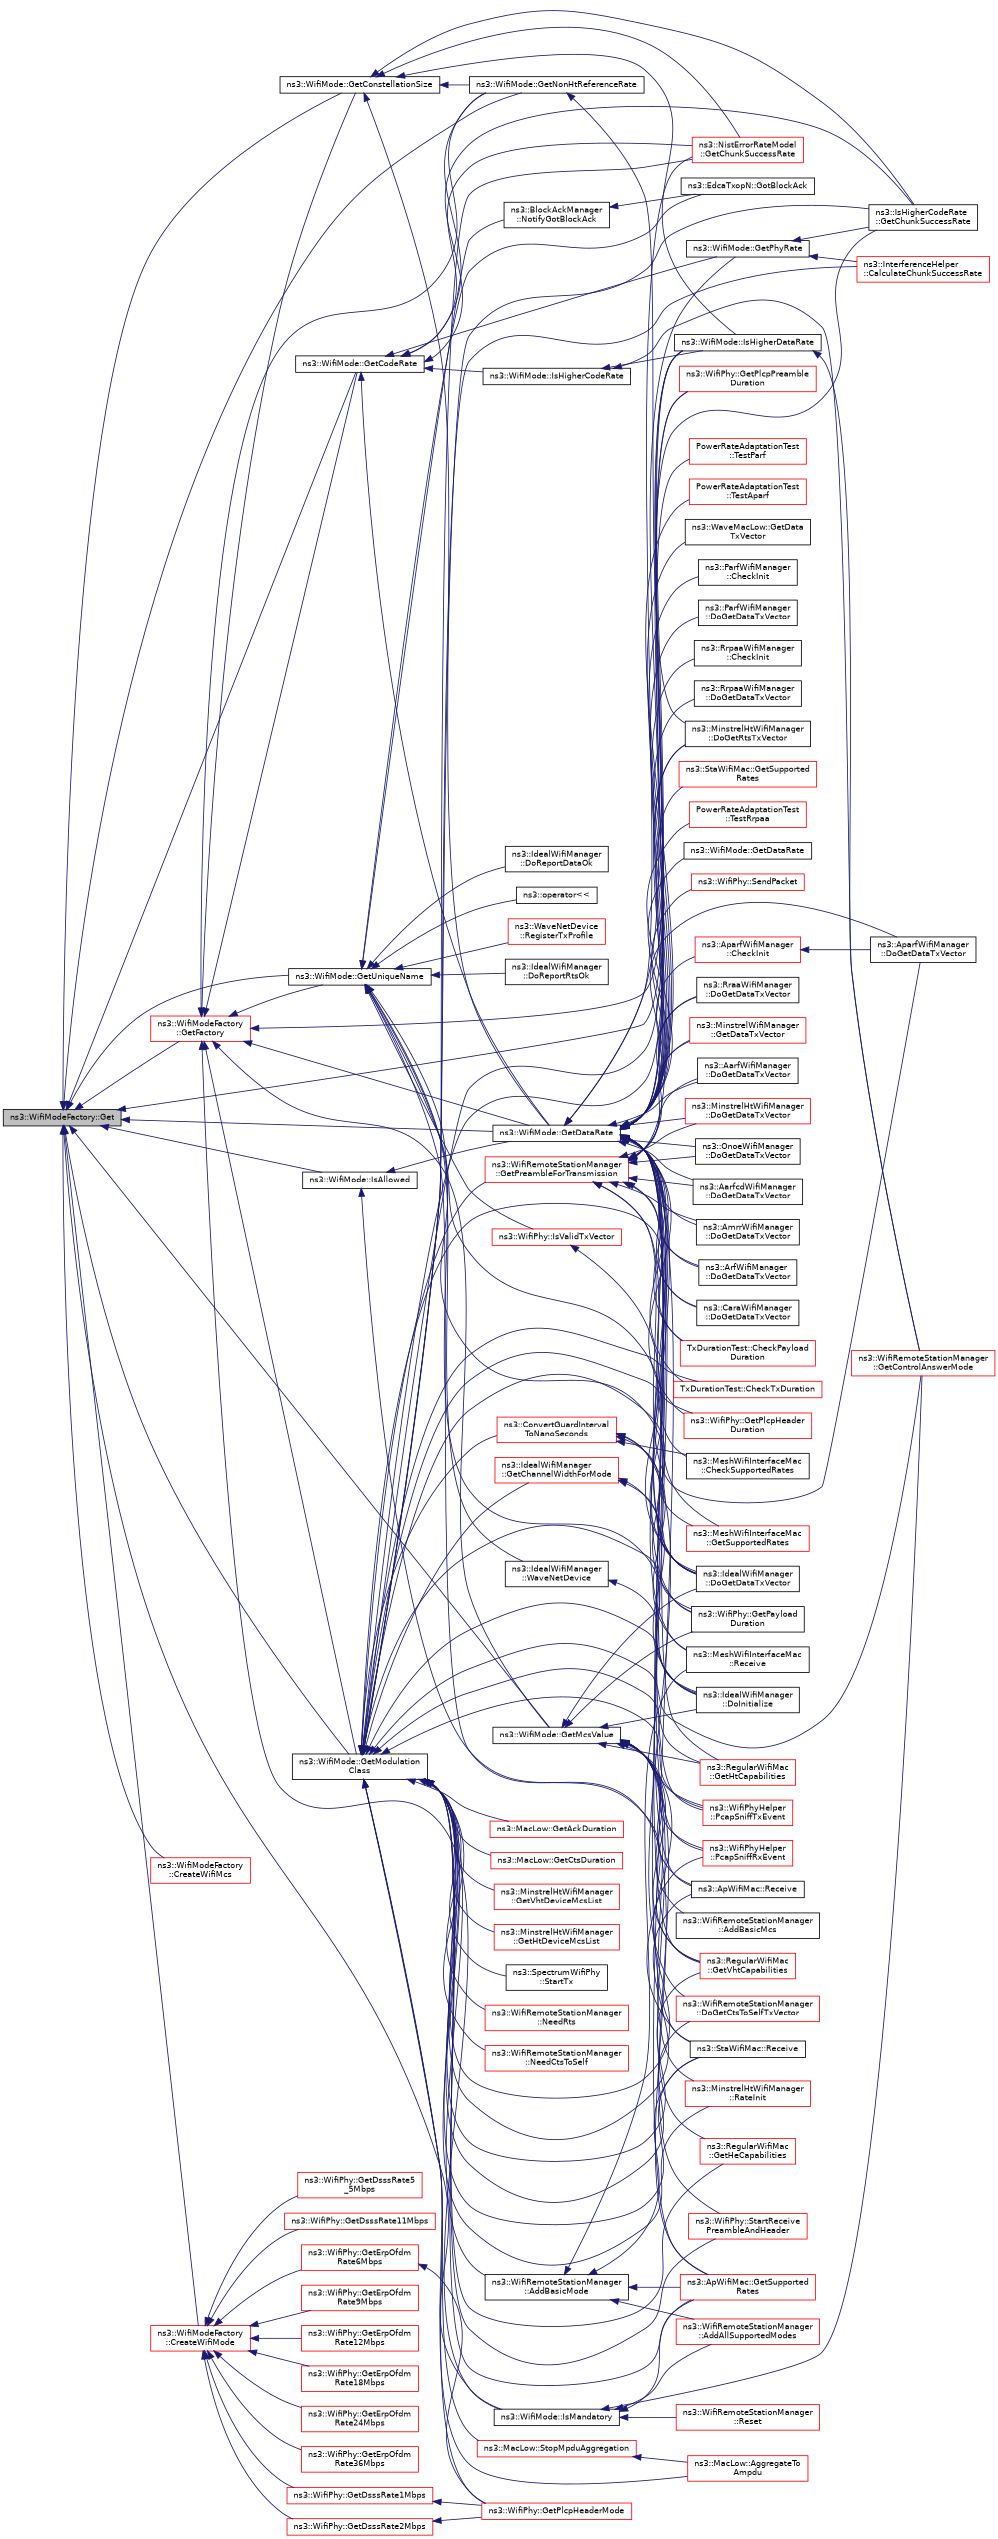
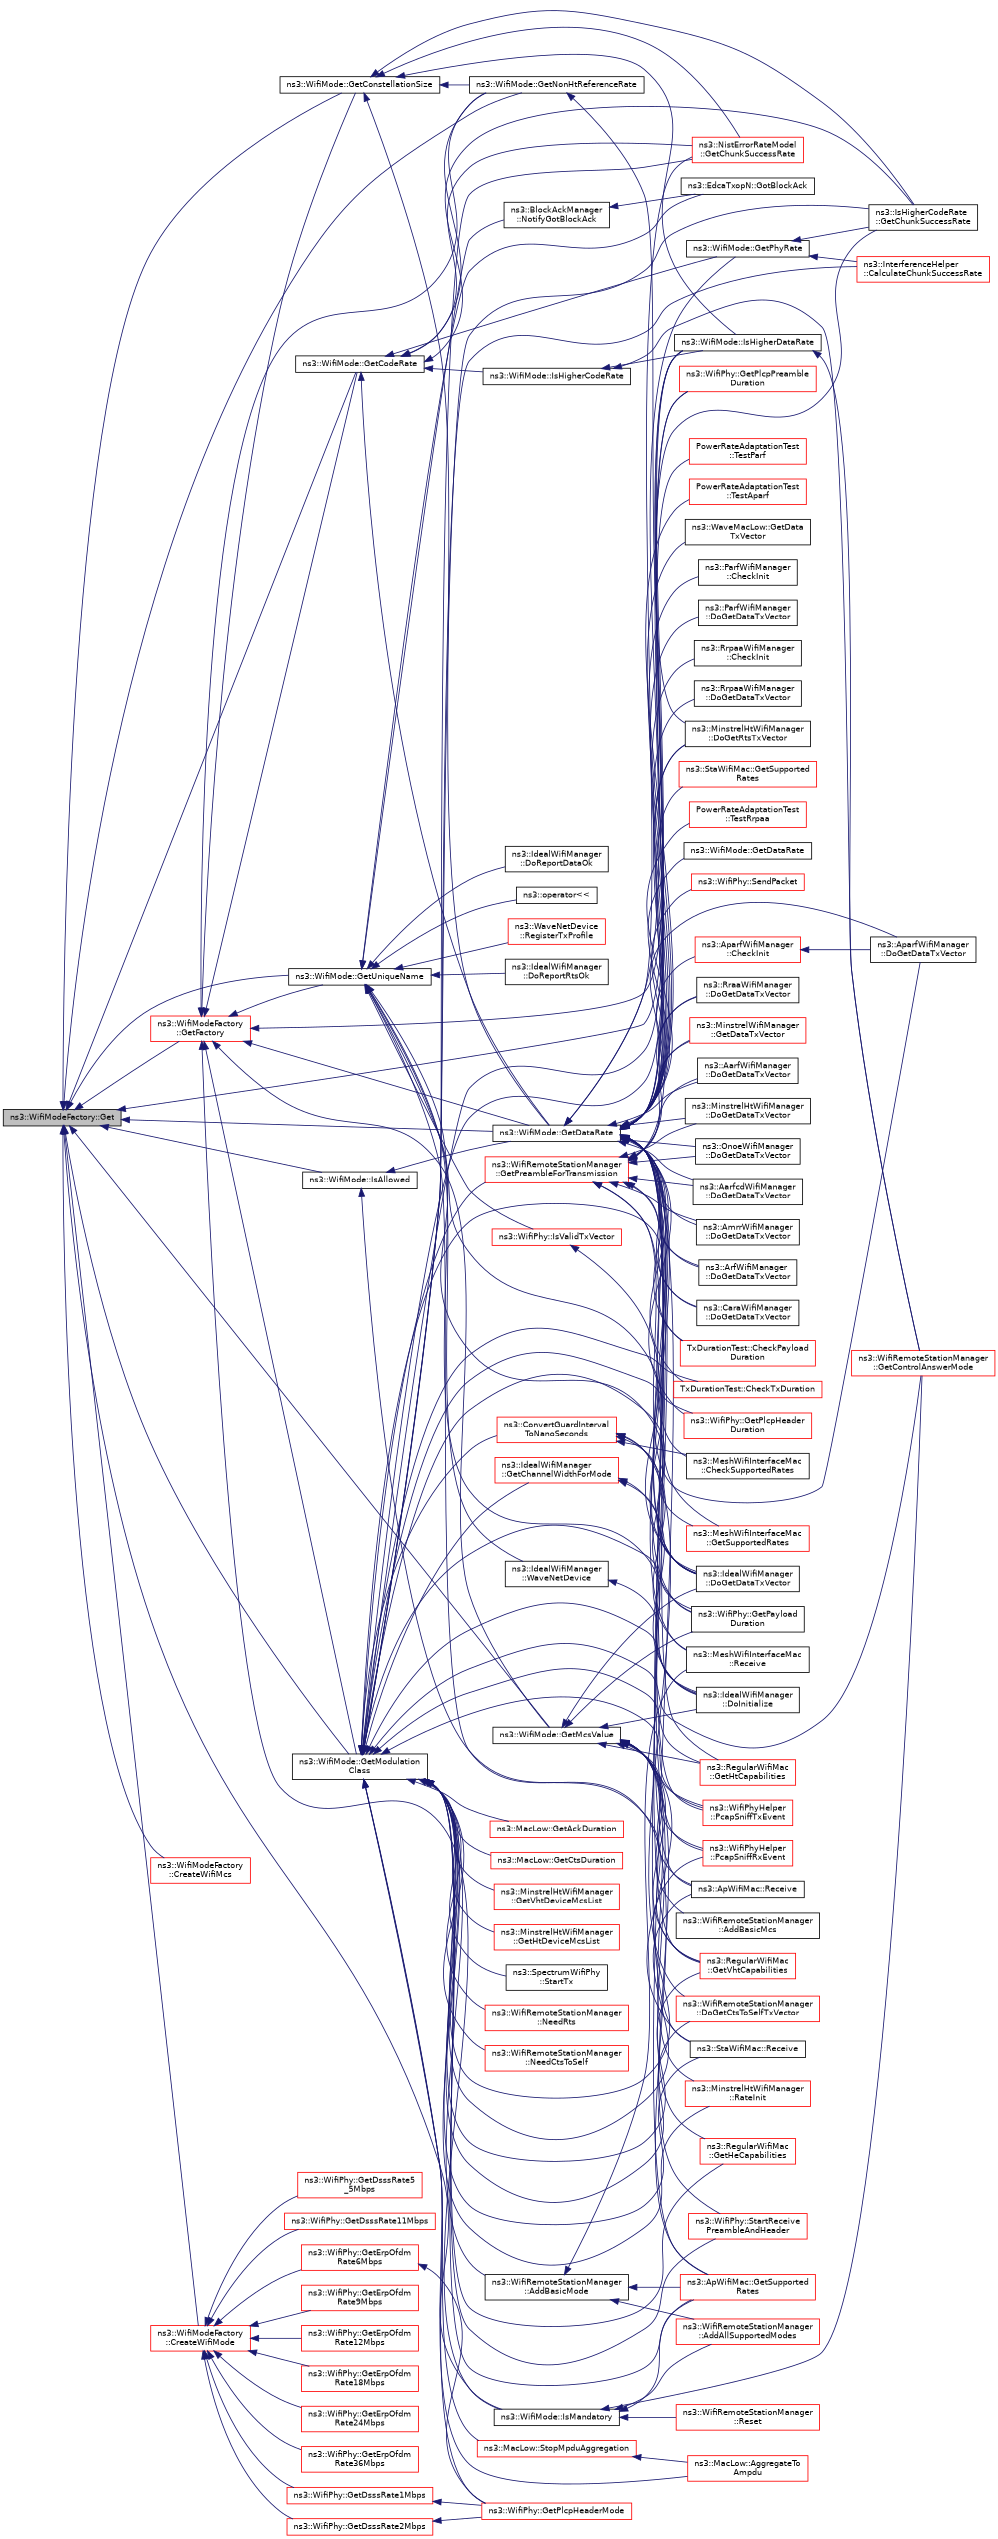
node "ns3::MinstrelHtWifiManager ::DoGetDataTxVector": color red -> black
edge "ns3::StaWifiMac::Receive" -> "ns3::WifiRemoteStationManager ::AddBasicMode": removed
